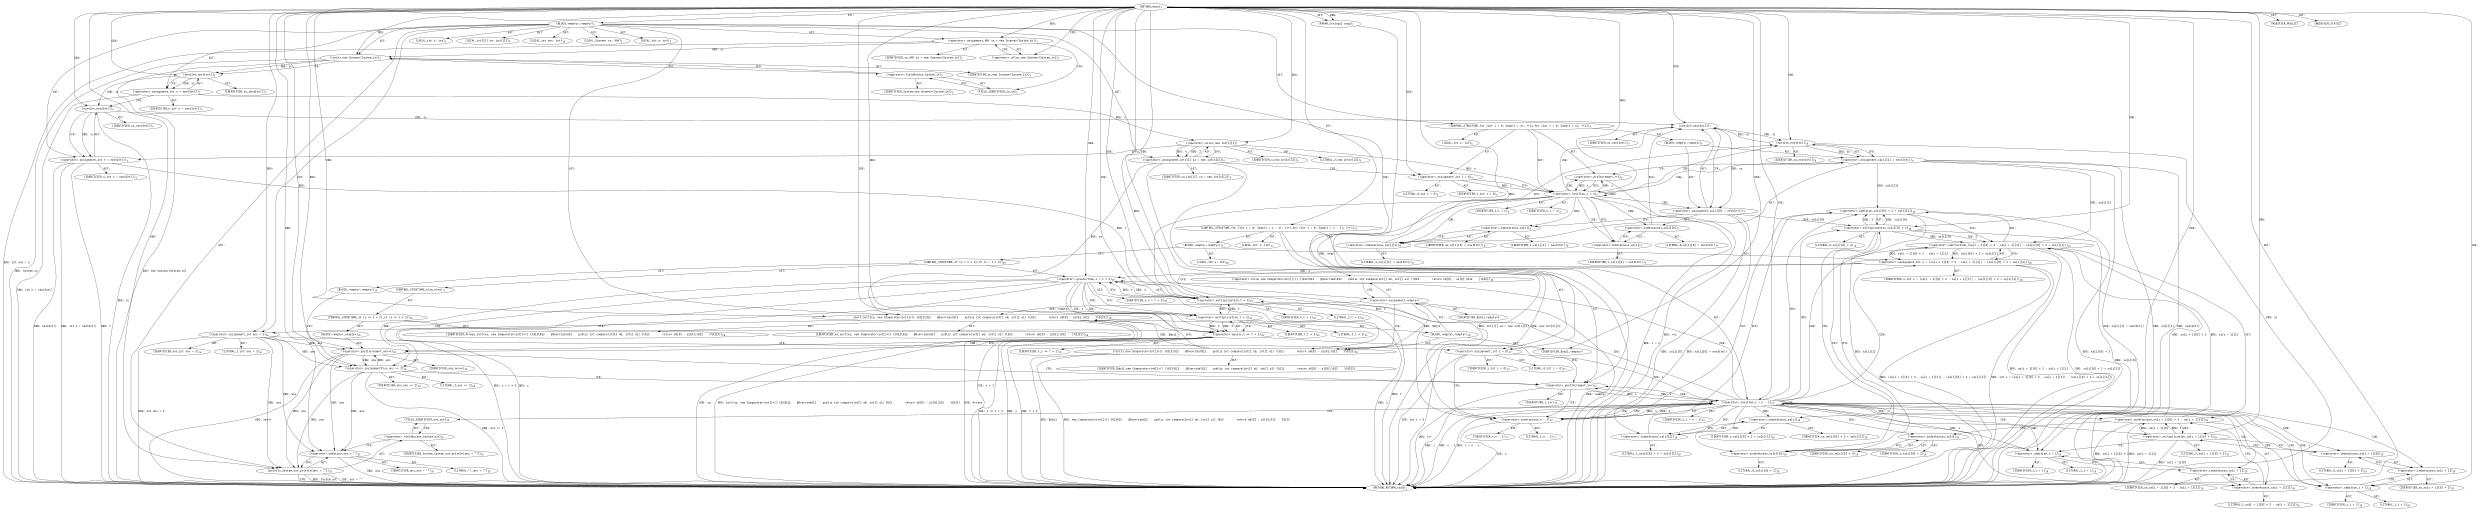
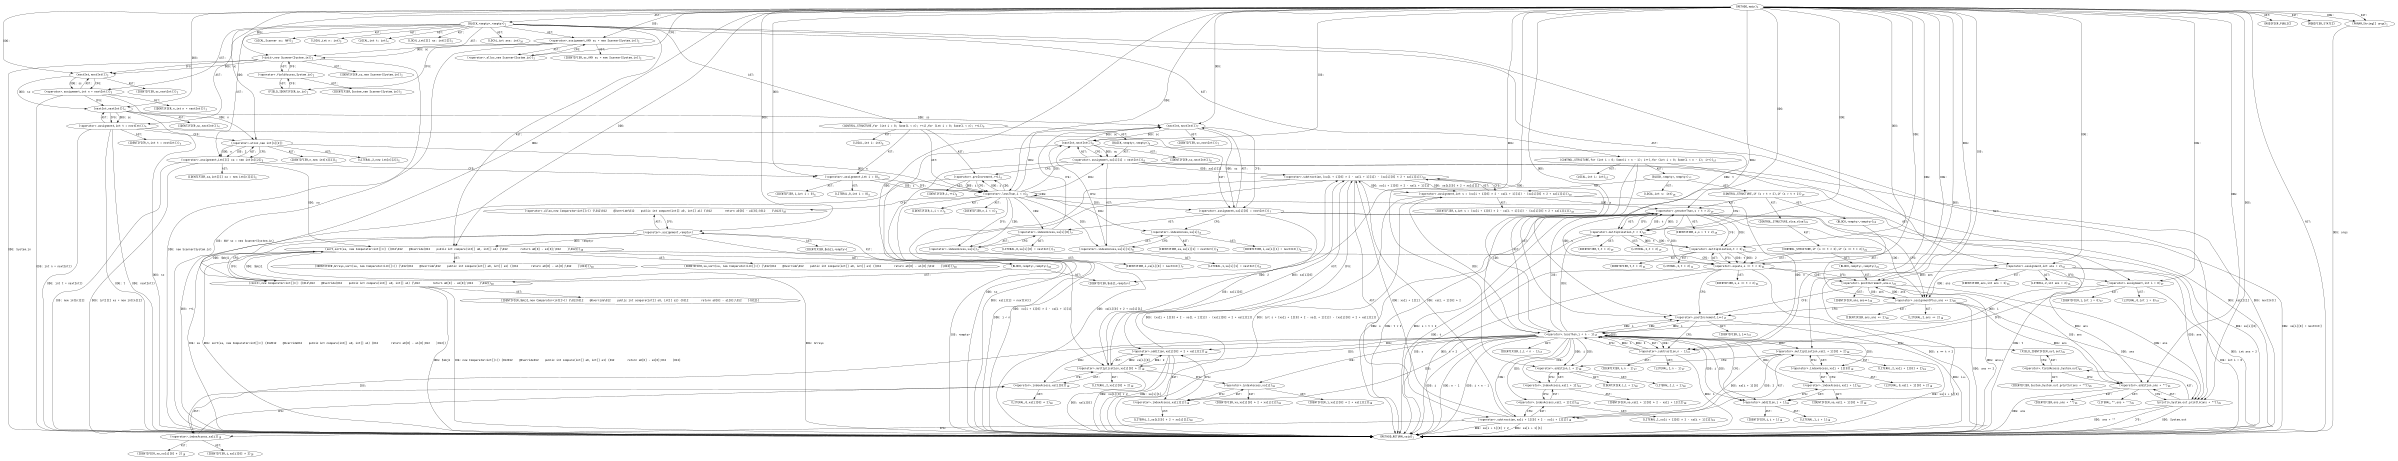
edge "(<operator>.alloc,new int[n][2])" -> "(<operator>.assignment,int t = nextInt())": reversed
edge "(<operator>.assignment,xa[i][1] = nextInt())" -> "(<operator>.addition,xa[i][0] * 2 + xa[i][1])": removed, label "DDG: xa[i][1]"
node "(IDENTIFIER,i,++i)": added
edge "(<operator>.assignment,ANY sc = new Scanner(System.in))" -> "(METHOD_RETURN,void)": label "DDG: int ans = 2" -> "DDG: ANY sc = new Scanner(System.in)"
